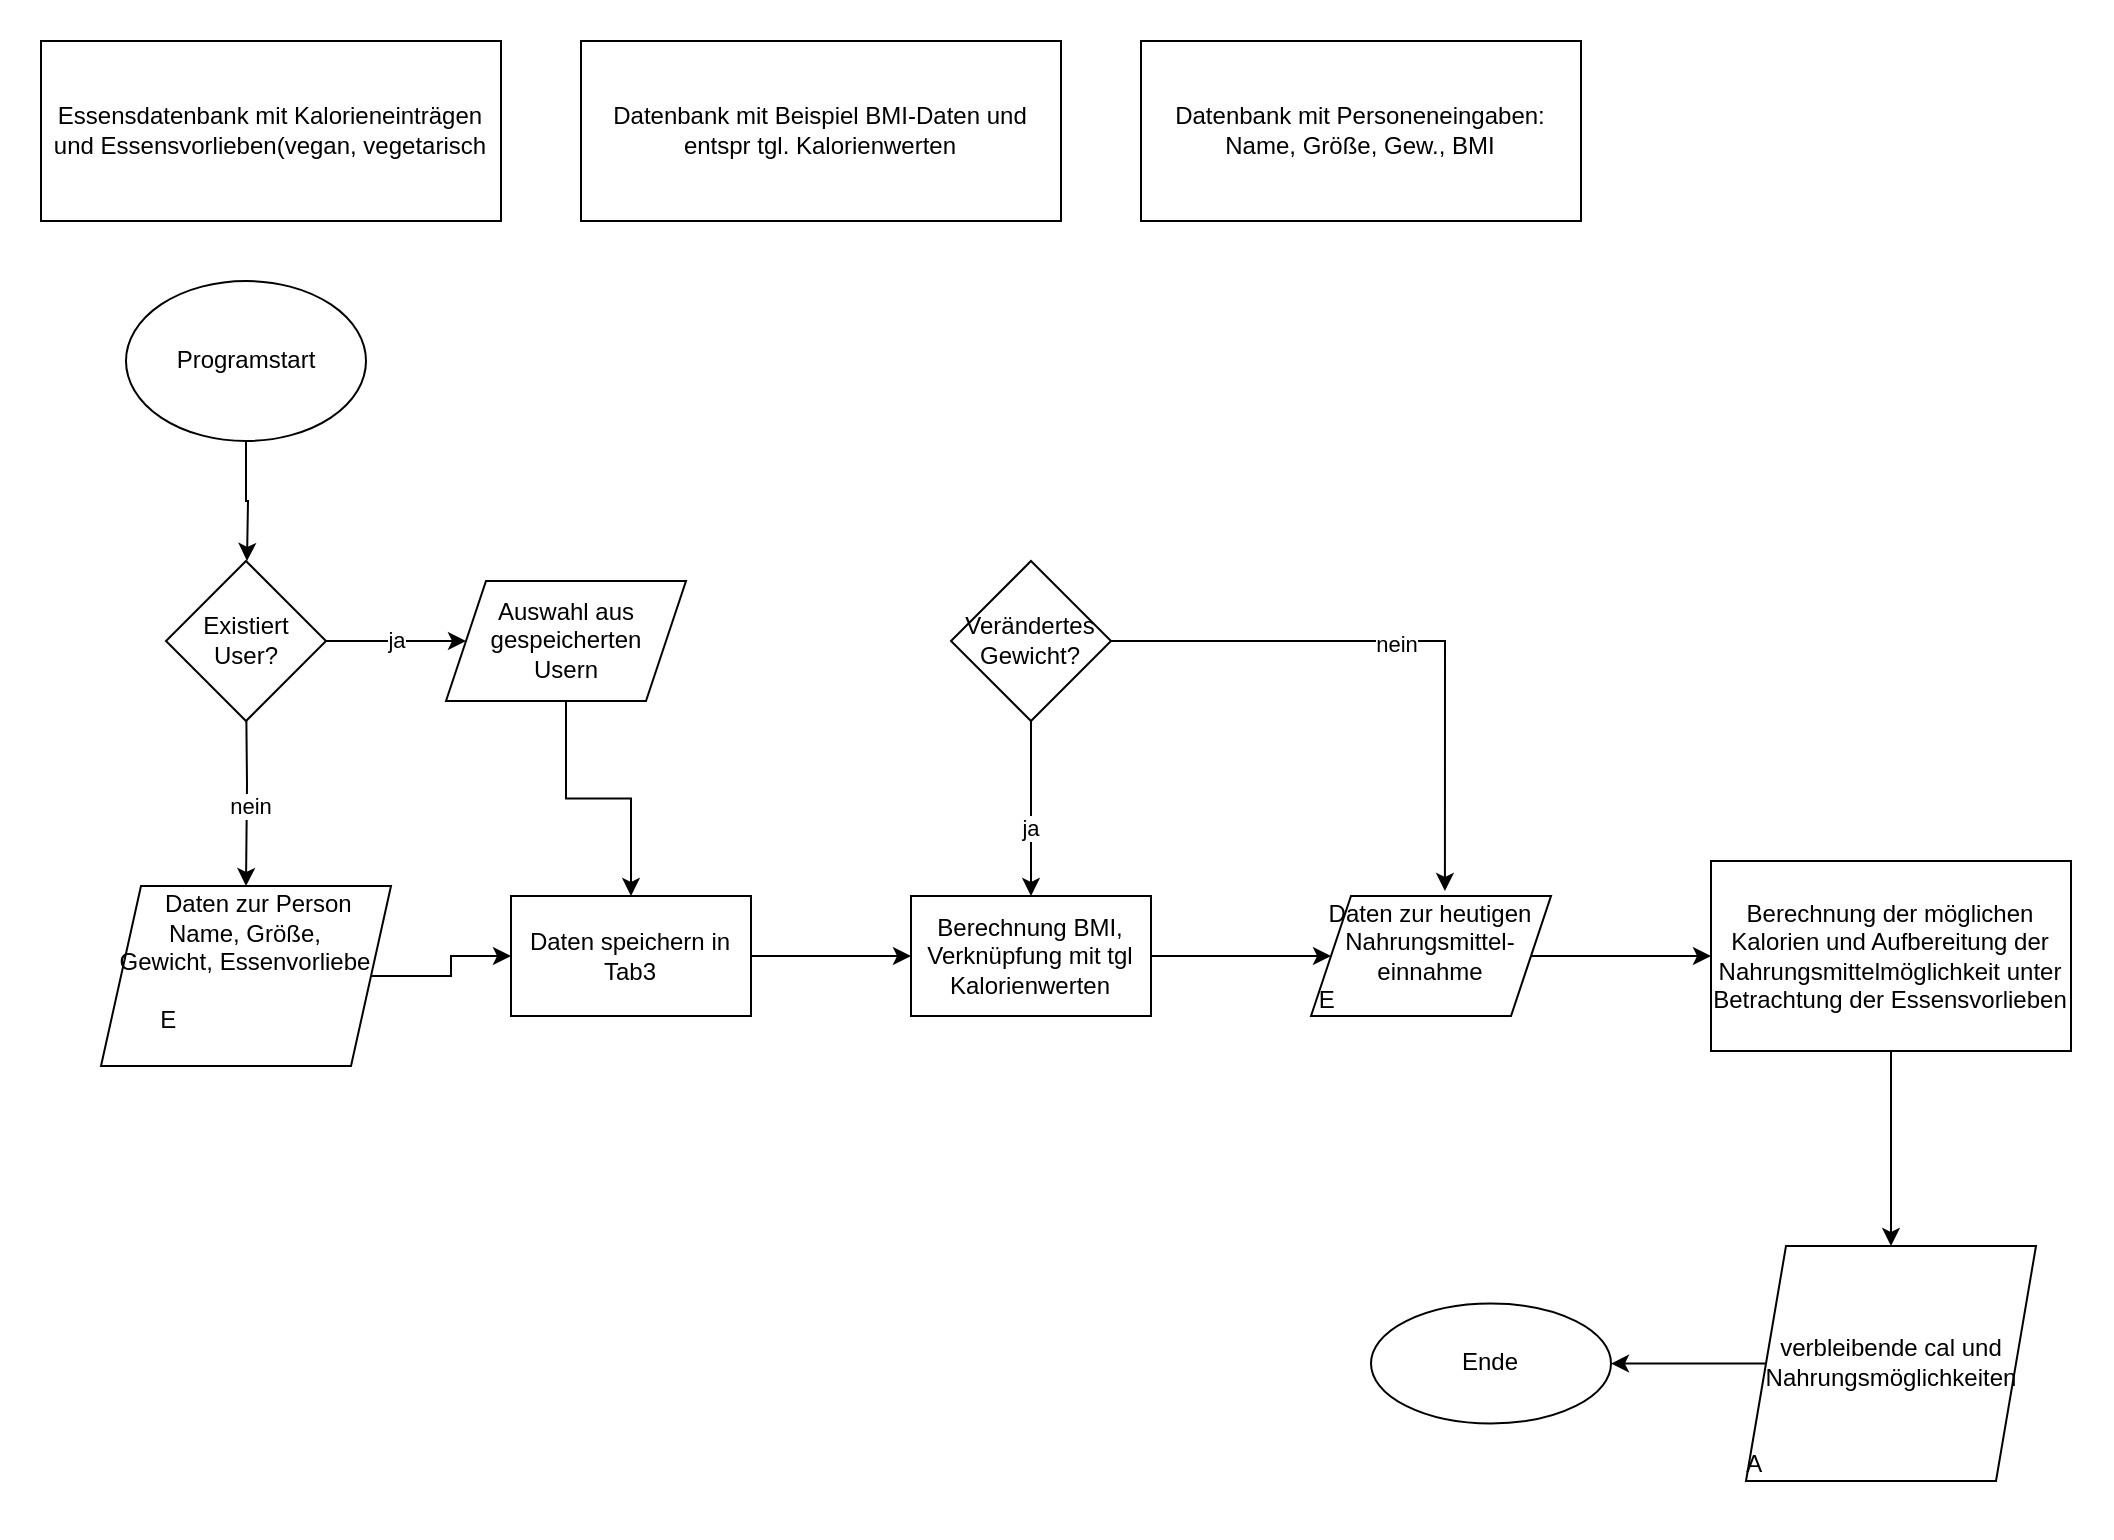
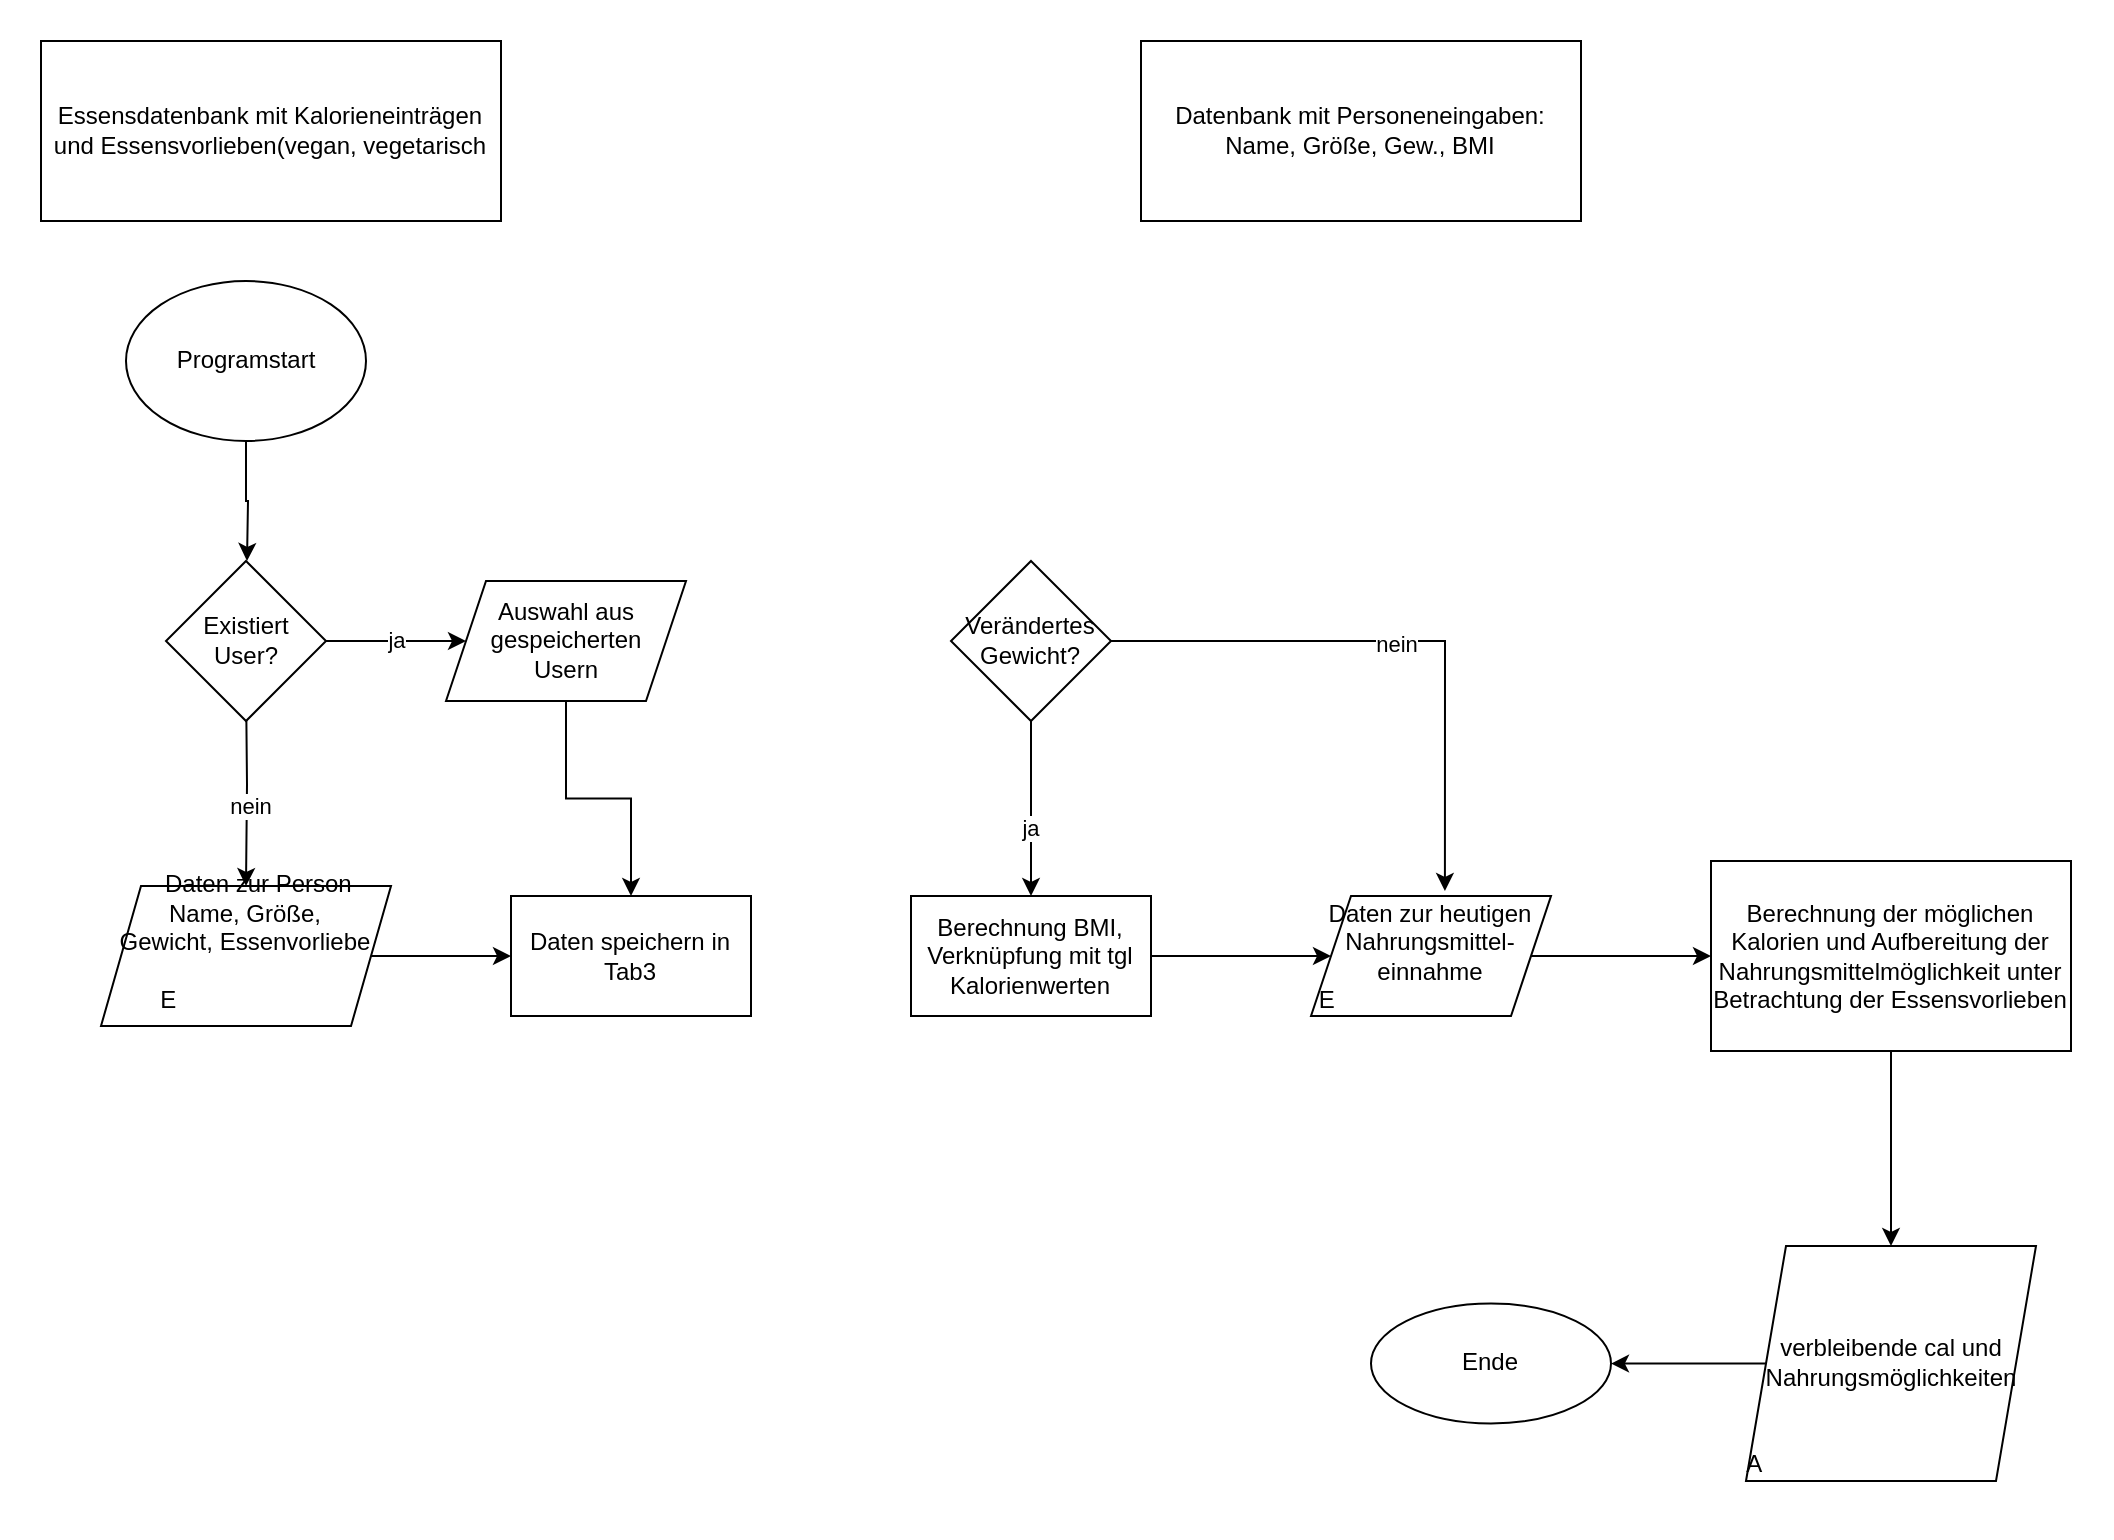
node "Datenbank mit Beispiel BMI-Daten und entspr tgl. Kalorienwerten": removed
edge "Daten speichern in Tab3" -> "Berechnung BMI, Verknüpfung mit tgl Kalorienwerten": removed
node "Daten zur Person Name, Größe, Gewicht, Essenvorliebe E": size 290x180 -> 290x140
